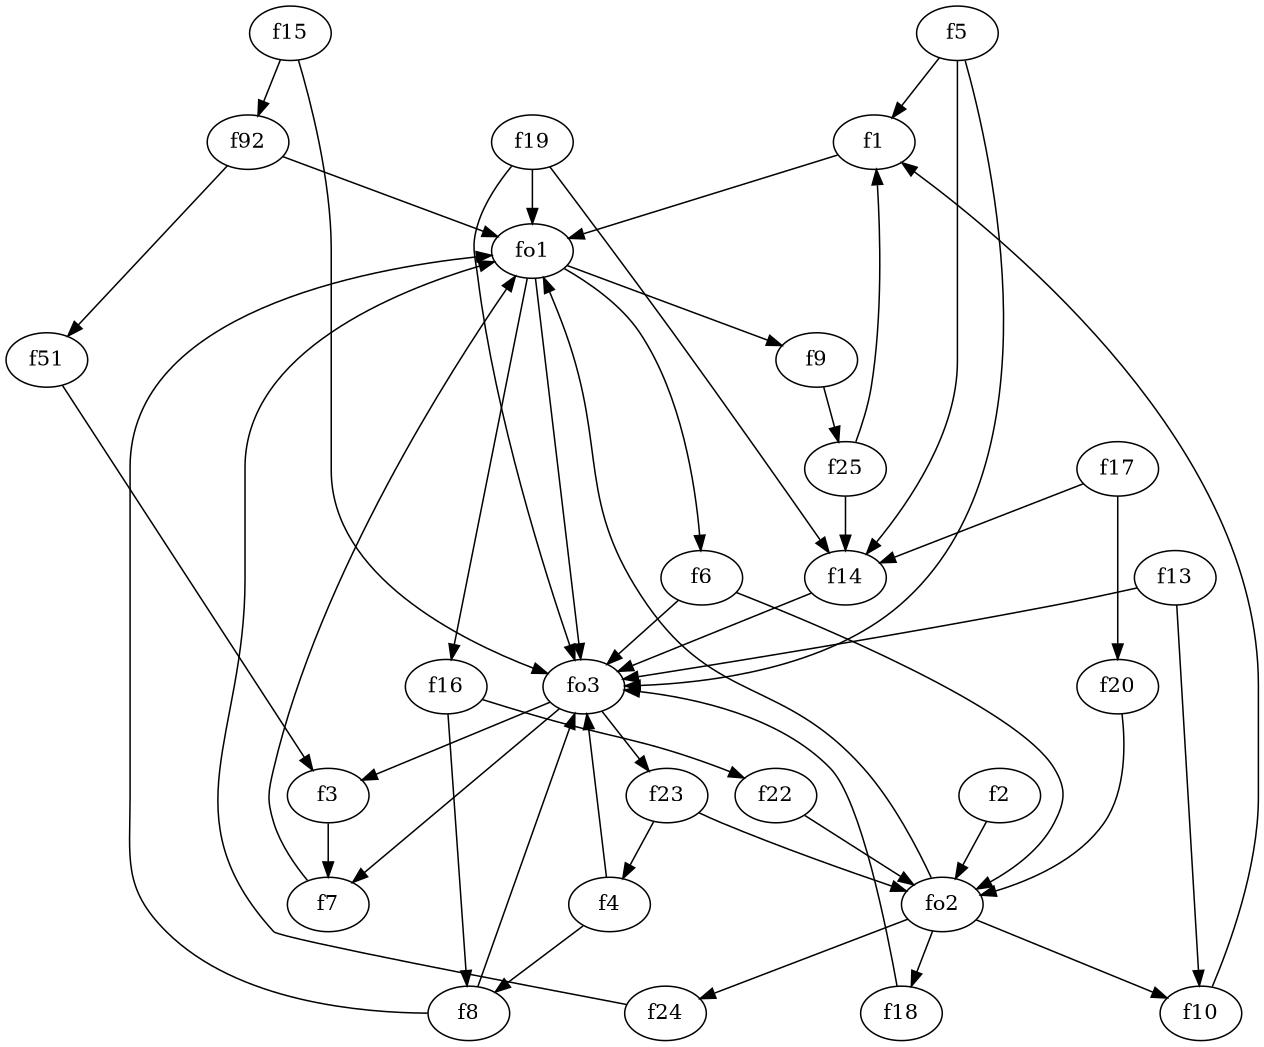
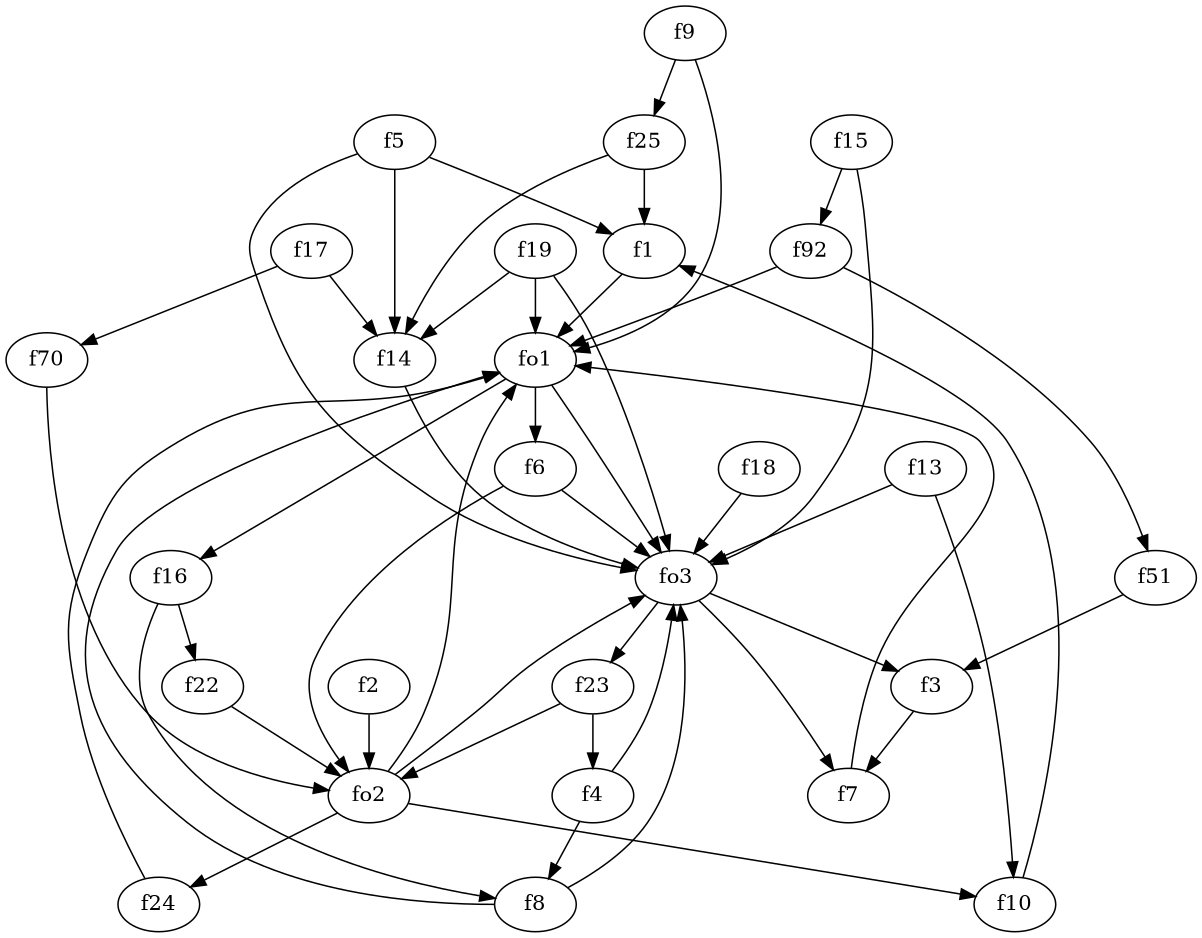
edge "fo1" -> "f9": reversed
node "f20": label "f20" -> "f70"
edge "fo2" -> "f18": now "fo2" -> "fo3"
